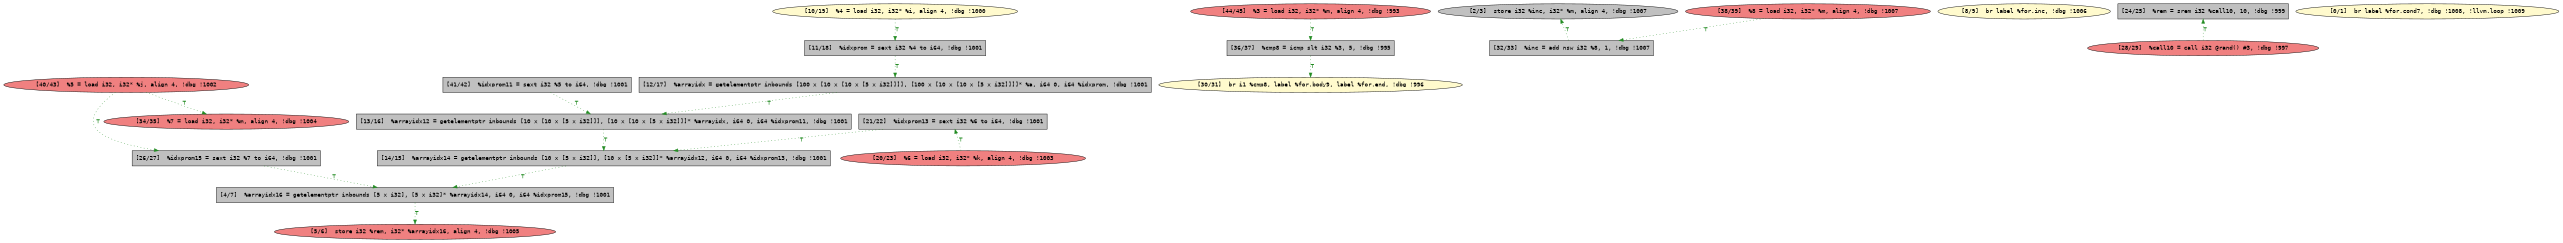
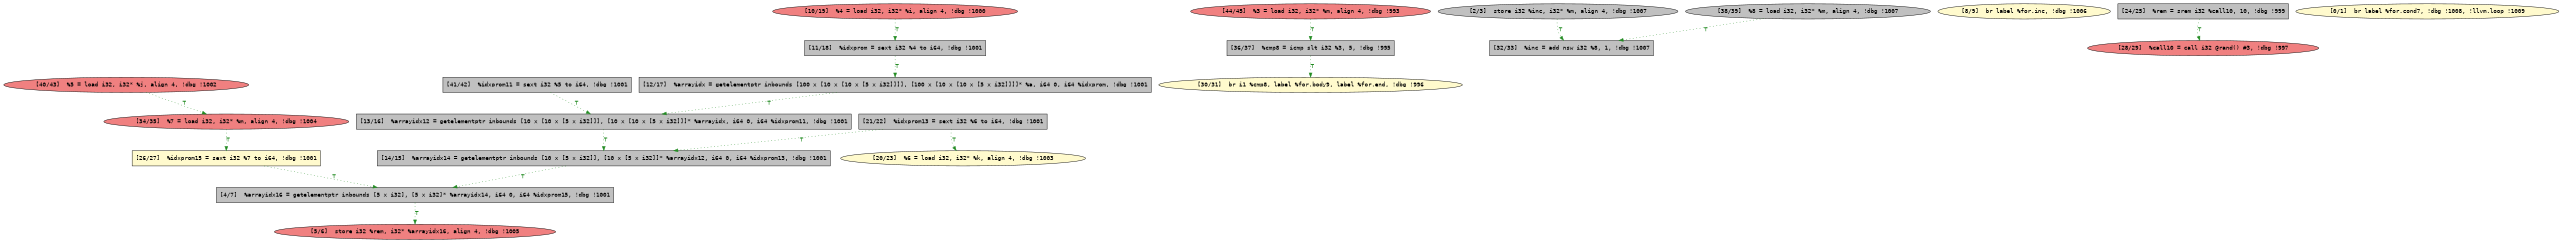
node "[10/19]  %4 = load i32, i32* %i, align 4, !dbg !1000": fillcolor lemonchiffon -> lightcoral
node "[38/39]  %8 = load i32, i32* %m, align 4, !dbg !1007": fillcolor lightcoral -> grey
edge "[32/33]  %inc = add nsw i32 %8, 1, !dbg !1007" -> "[2/3]  store i32 %inc, i32* %m, align 4, !dbg !1007": reversed
edge "[28/29]  %call10 = call i32 @rand() #3, !dbg !997" -> "[24/25]  %rem = srem i32 %call10, 10, !dbg !999": reversed
edge "[40/43]  %5 = load i32, i32* %j, align 4, !dbg !1002" -> "[26/27]  %idxprom15 = sext i32 %7 to i64, !dbg !1001": now "[34/35]  %7 = load i32, i32* %m, align 4, !dbg !1004" -> "[26/27]  %idxprom15 = sext i32 %7 to i64, !dbg !1001"
edge "[20/23]  %6 = load i32, i32* %k, align 4, !dbg !1003" -> "[21/22]  %idxprom13 = sext i32 %6 to i64, !dbg !1001": reversed
node "[26/27]  %idxprom15 = sext i32 %7 to i64, !dbg !1001": fillcolor grey -> lemonchiffon
node "[20/23]  %6 = load i32, i32* %k, align 4, !dbg !1003": fillcolor lightcoral -> lemonchiffon
